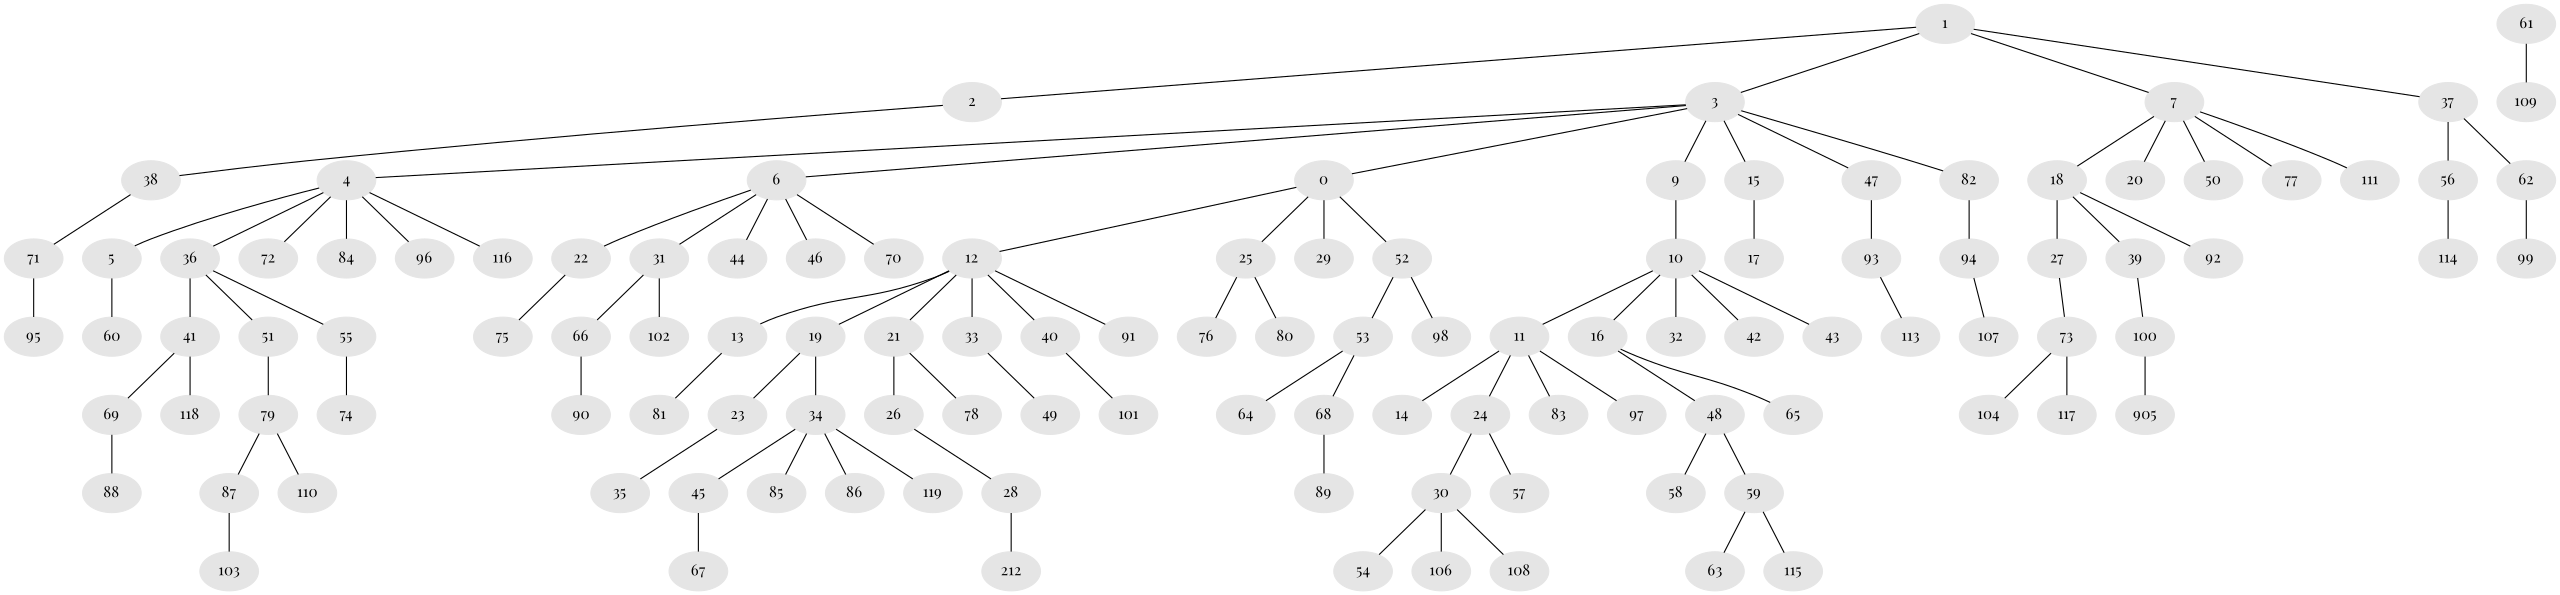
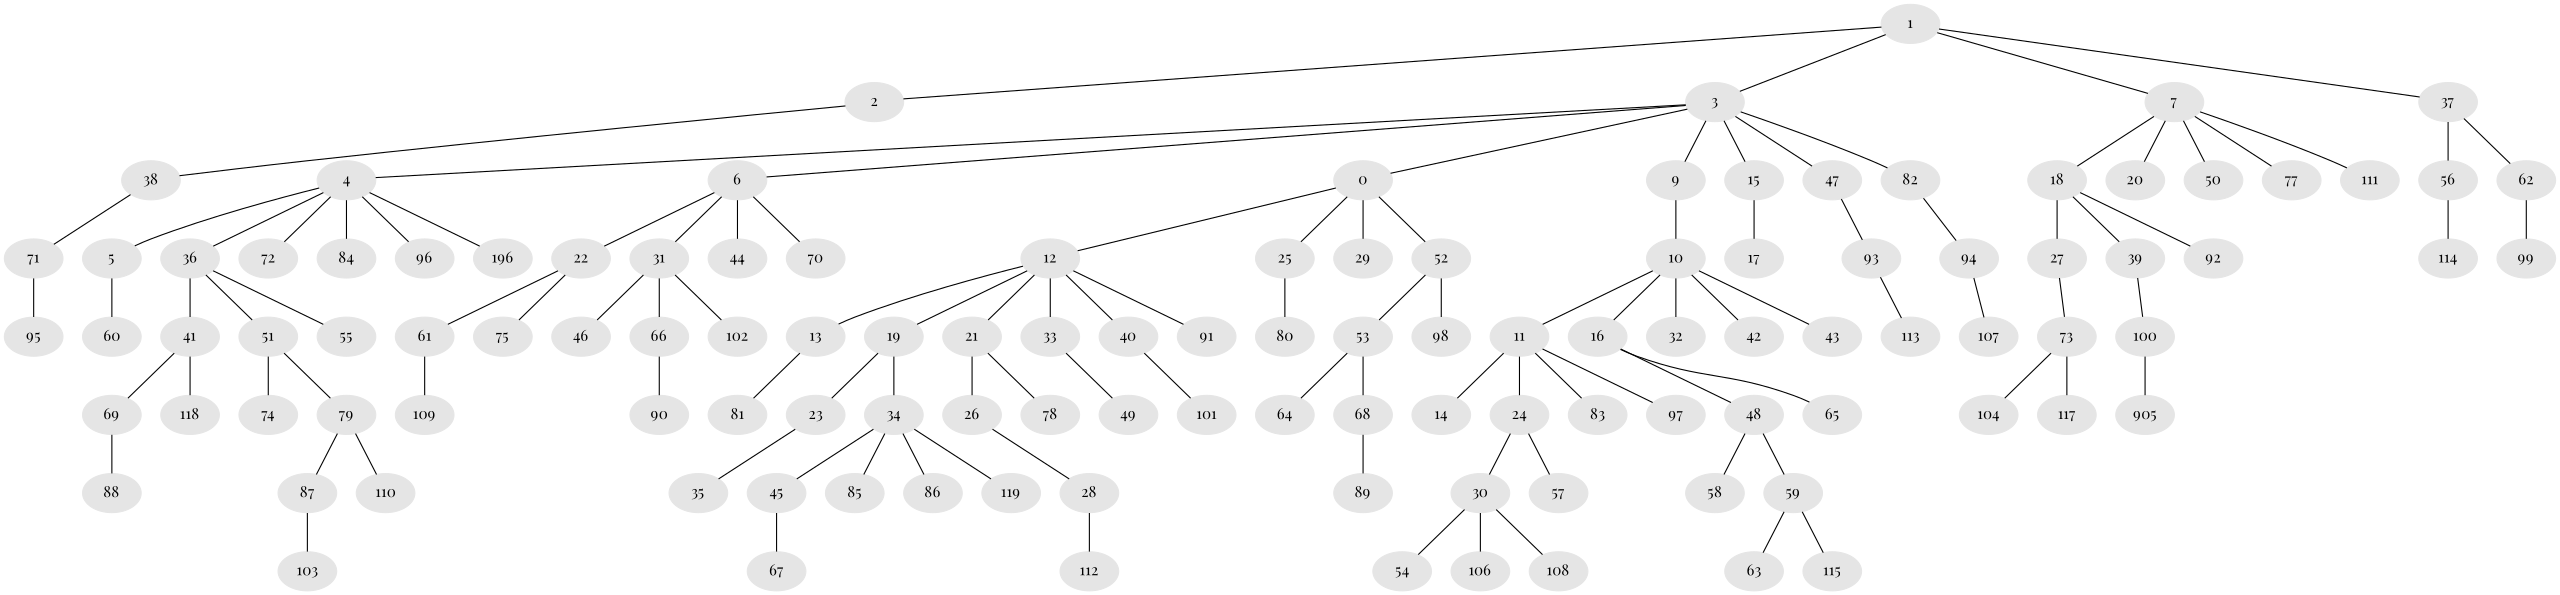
edge "6" -- "46": now "31" -- "46"
node "116": label "116" -> "196"
edge "22" -- "61": added
node "76": removed
edge "55" -- "74": now "51" -- "74"
node "212": label "212" -> "112"
